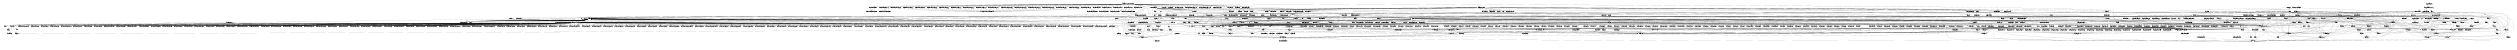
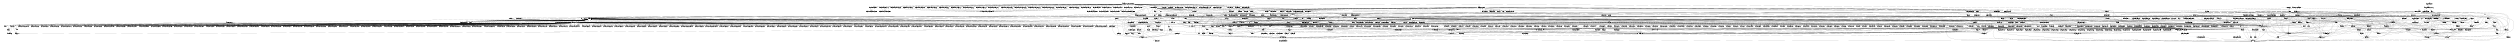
node "util-linux-last": added
